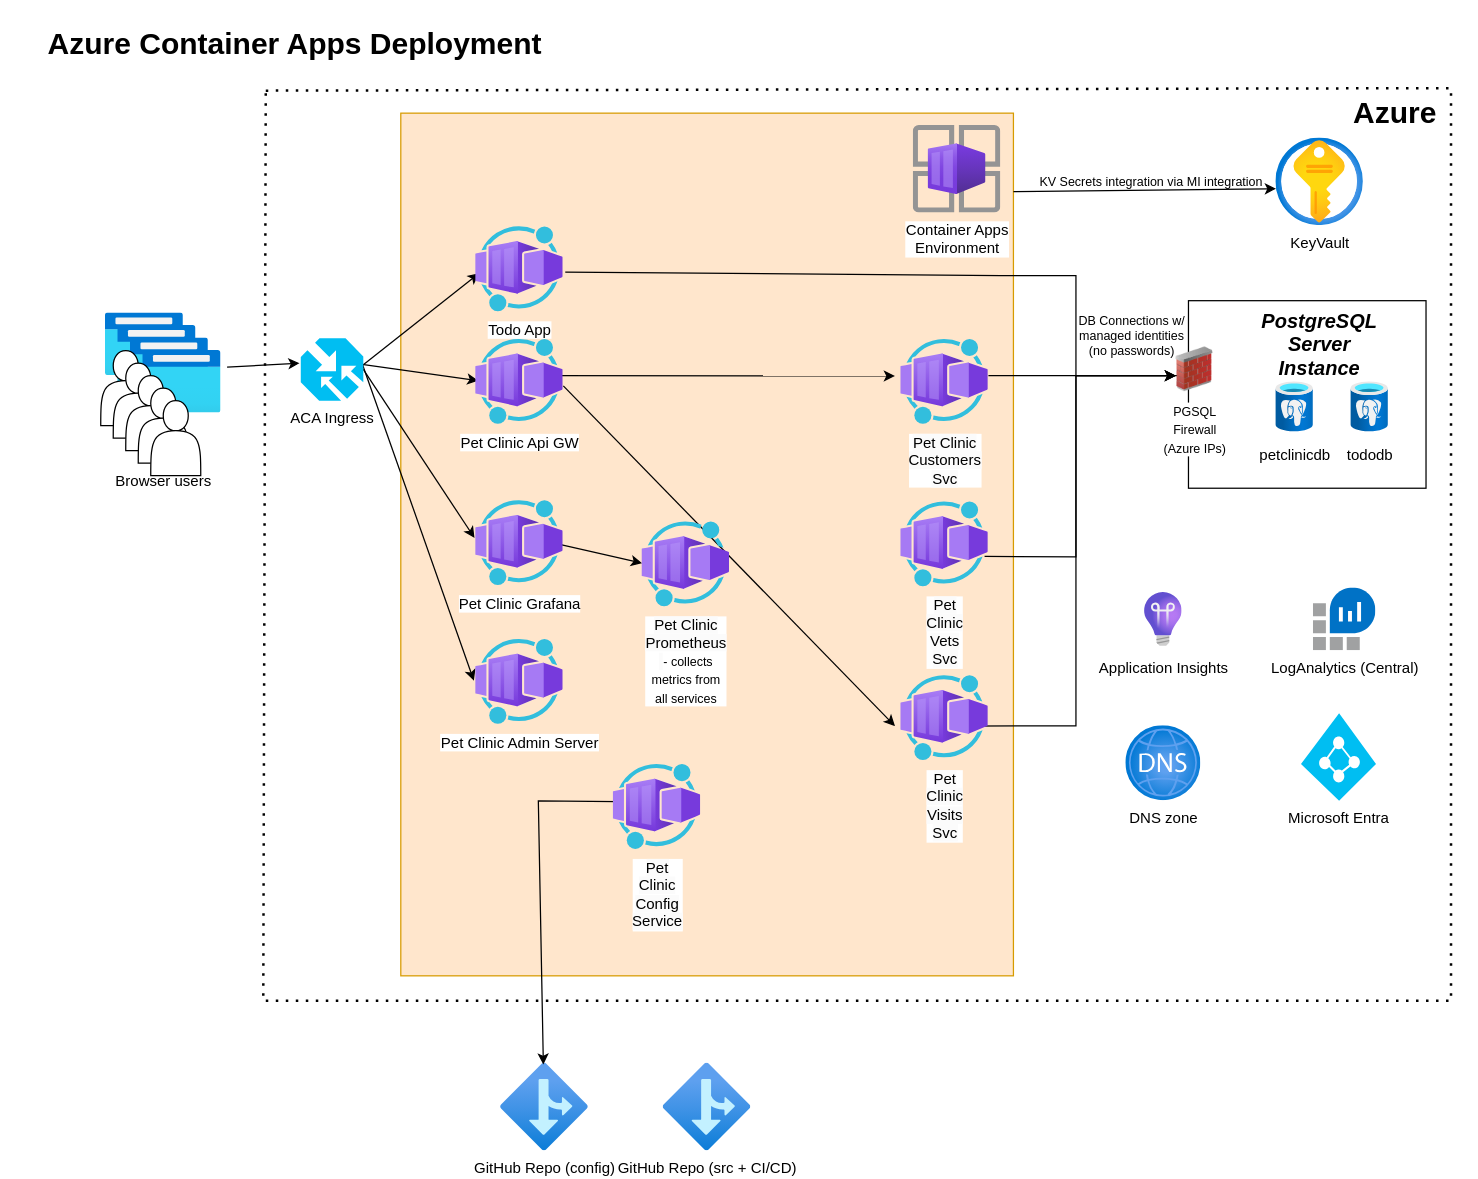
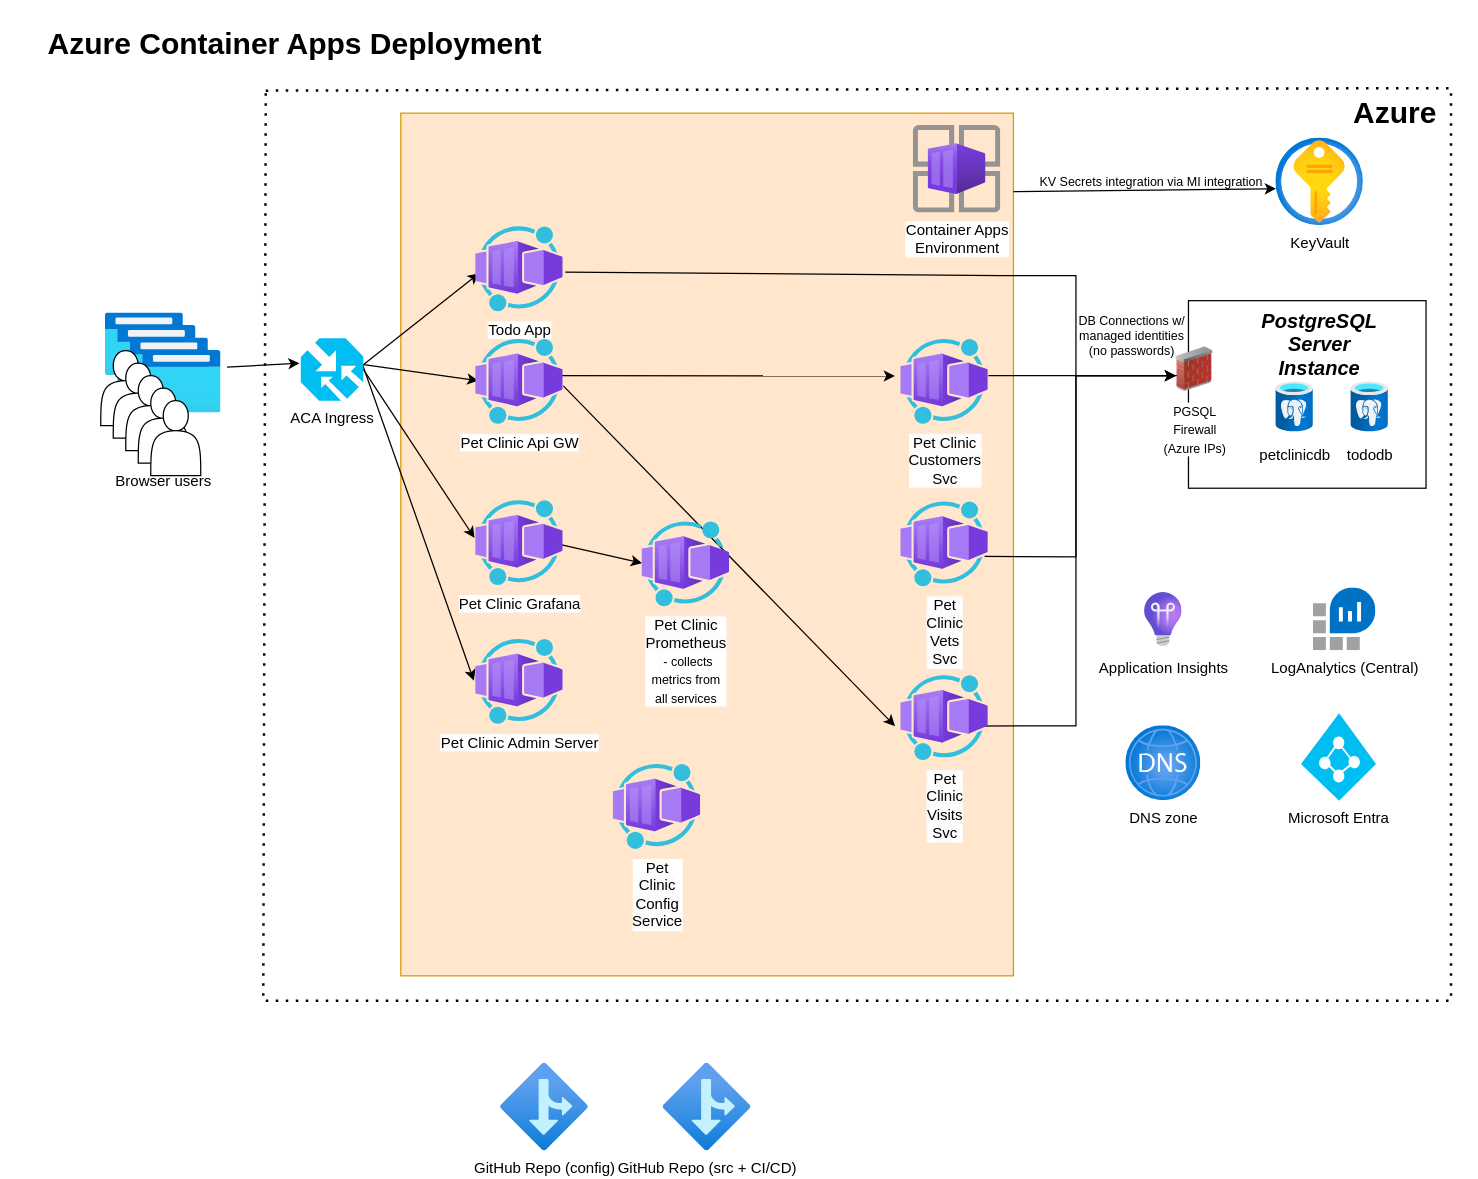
edge "Pet Clinic Config Service" -> "GitHub Repo (config)": removed
